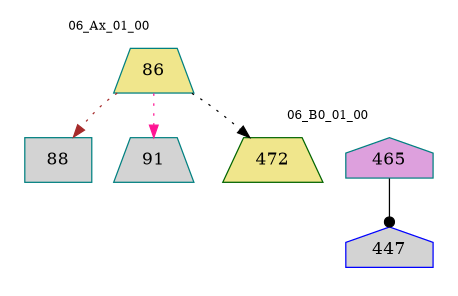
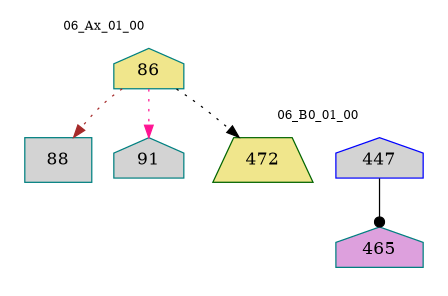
node "86": shape trapezium -> house
node "91": shape trapezium -> house
edge "465" -> "447": reversed
